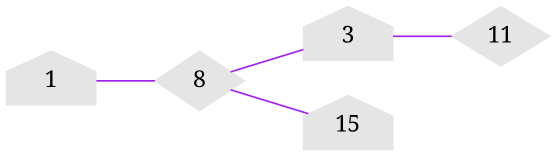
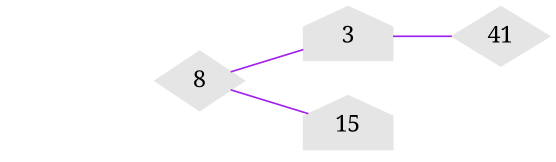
node "11": label "11" -> "41"
node "1": removed
